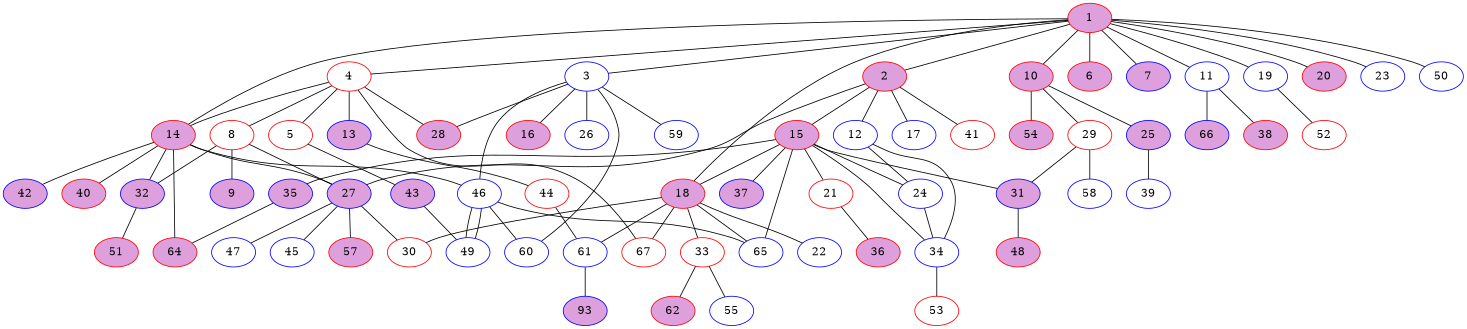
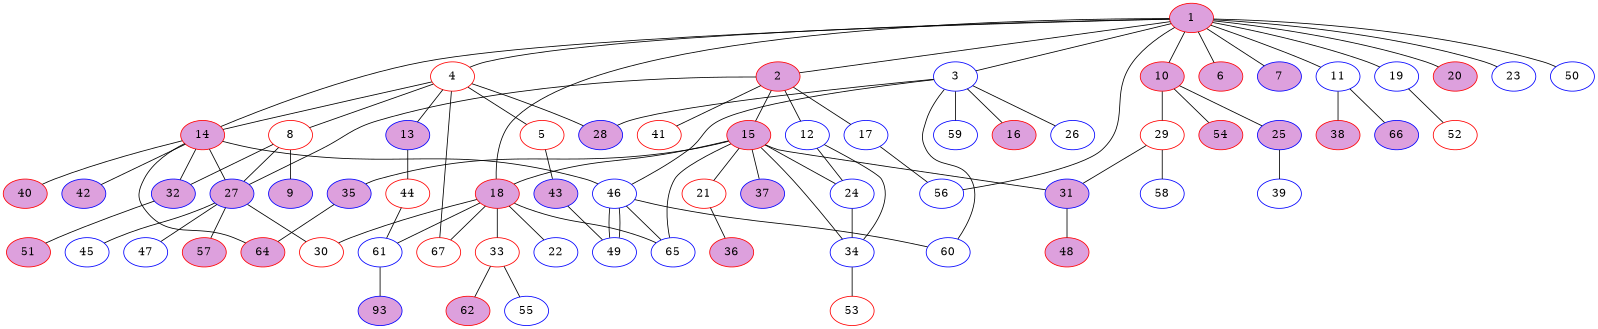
node "28": color red -> blue
node "56": added
